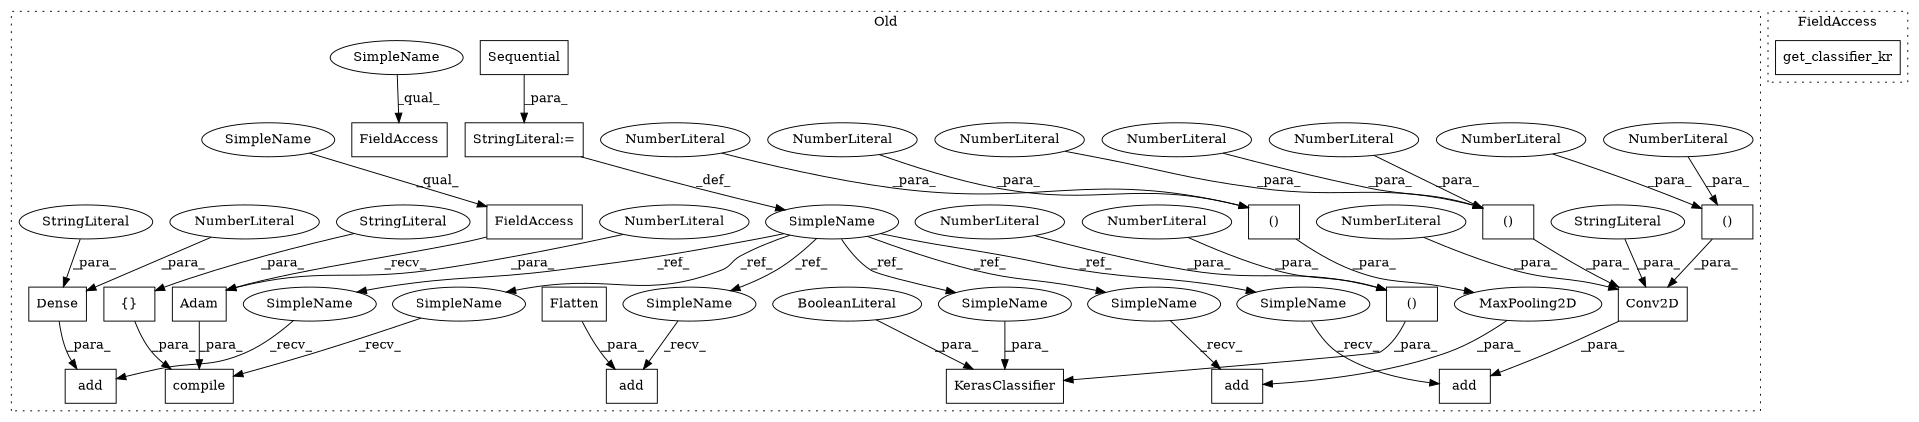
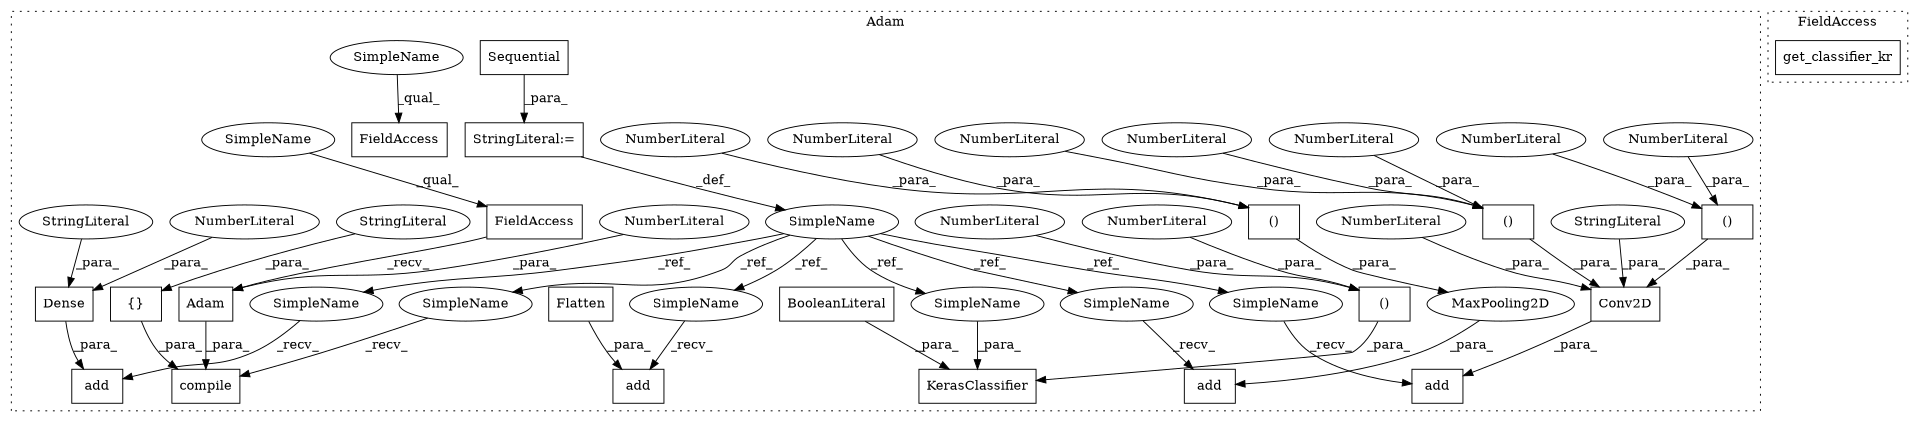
cluster "Old": label "Old" -> "Adam"
node "BooleanLiteral": shape ellipse -> box
